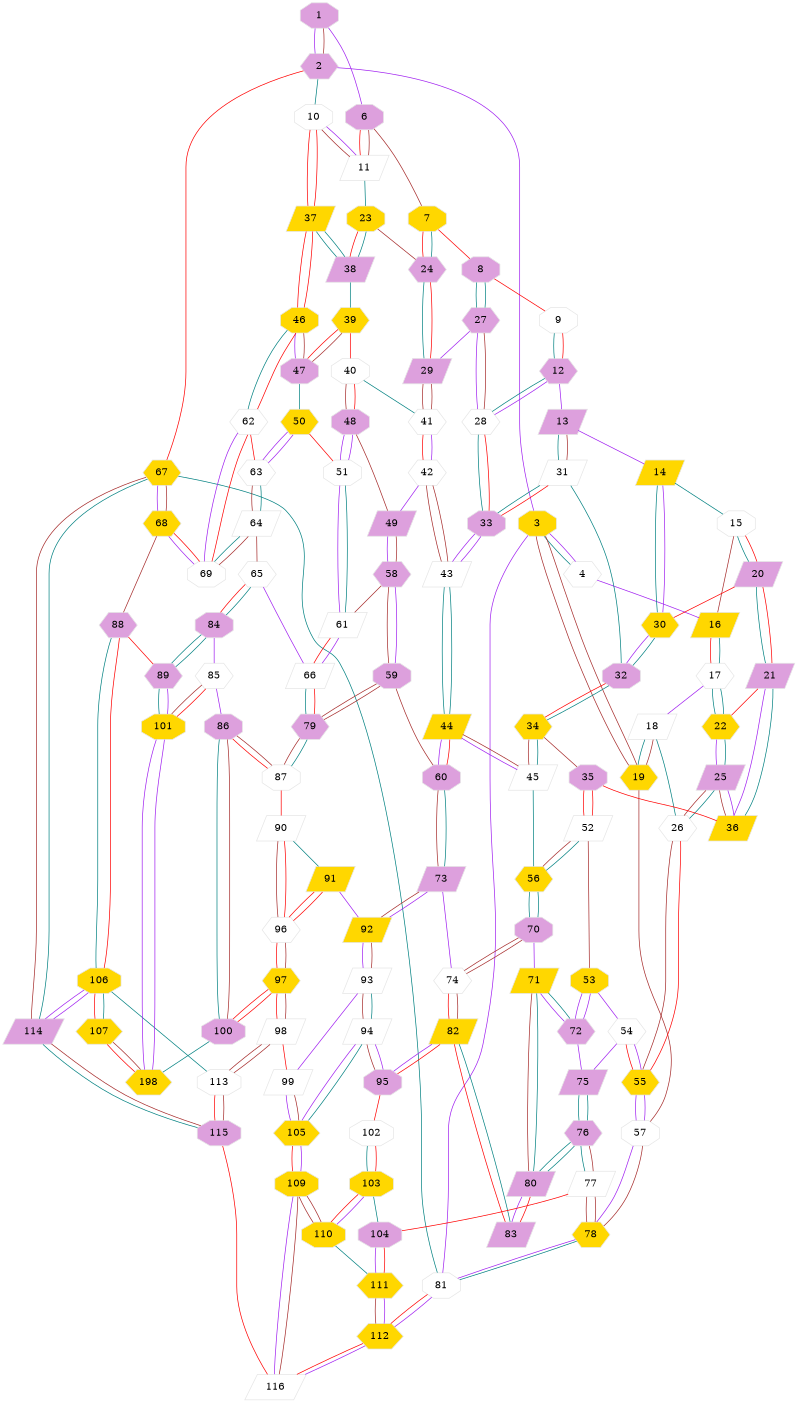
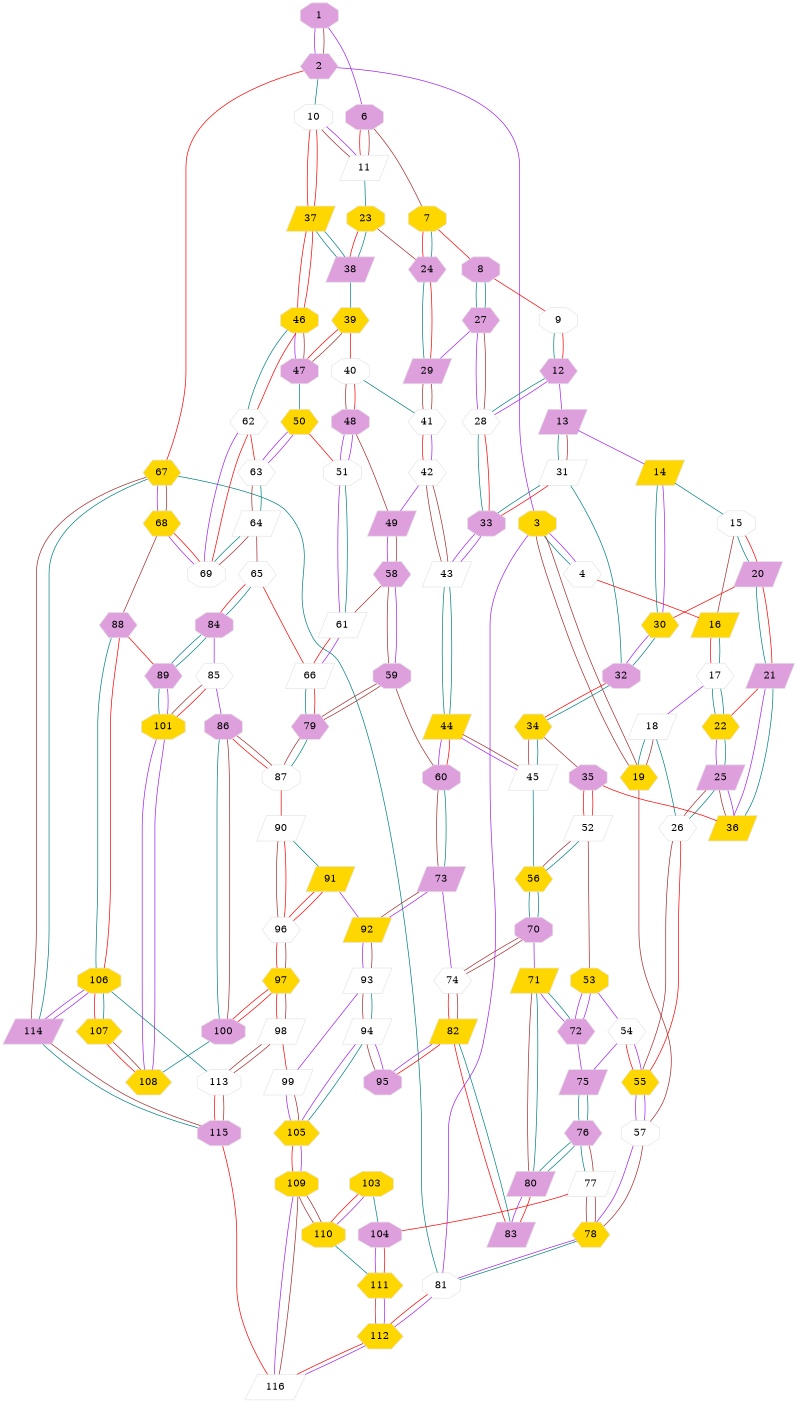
edge "4" -- "16": color purple -> red
edge "65" -- "66": color purple -> red
node "198": label "198" -> "108"
node "102": removed
